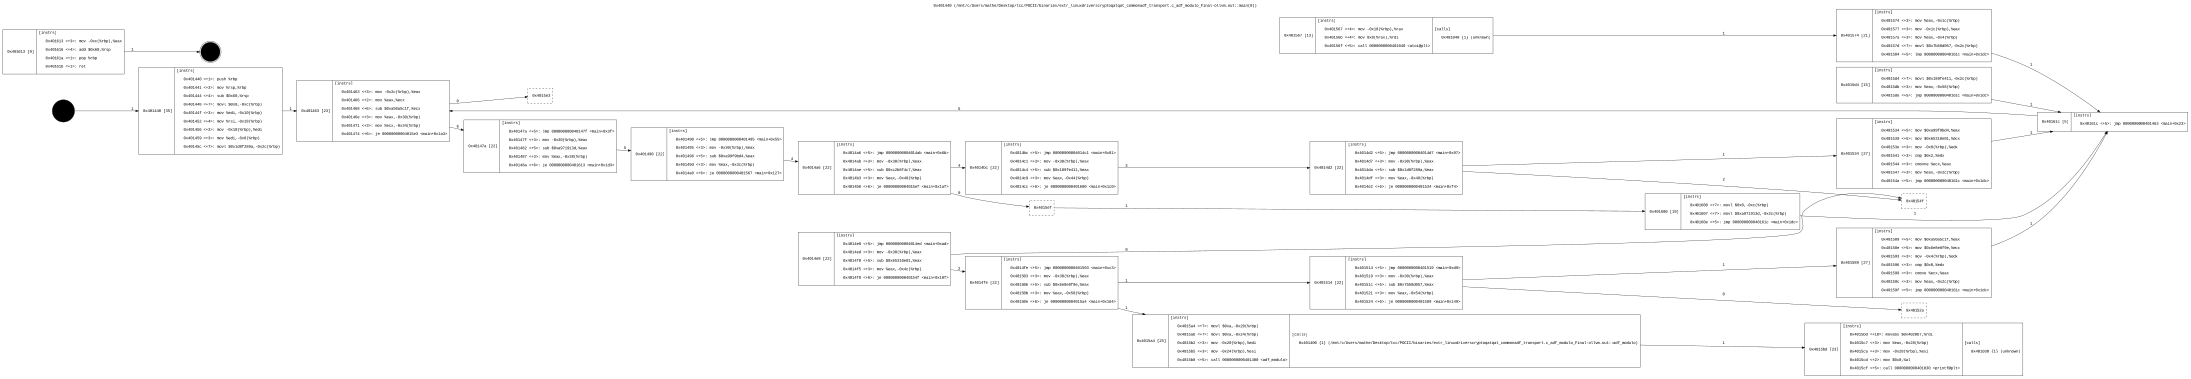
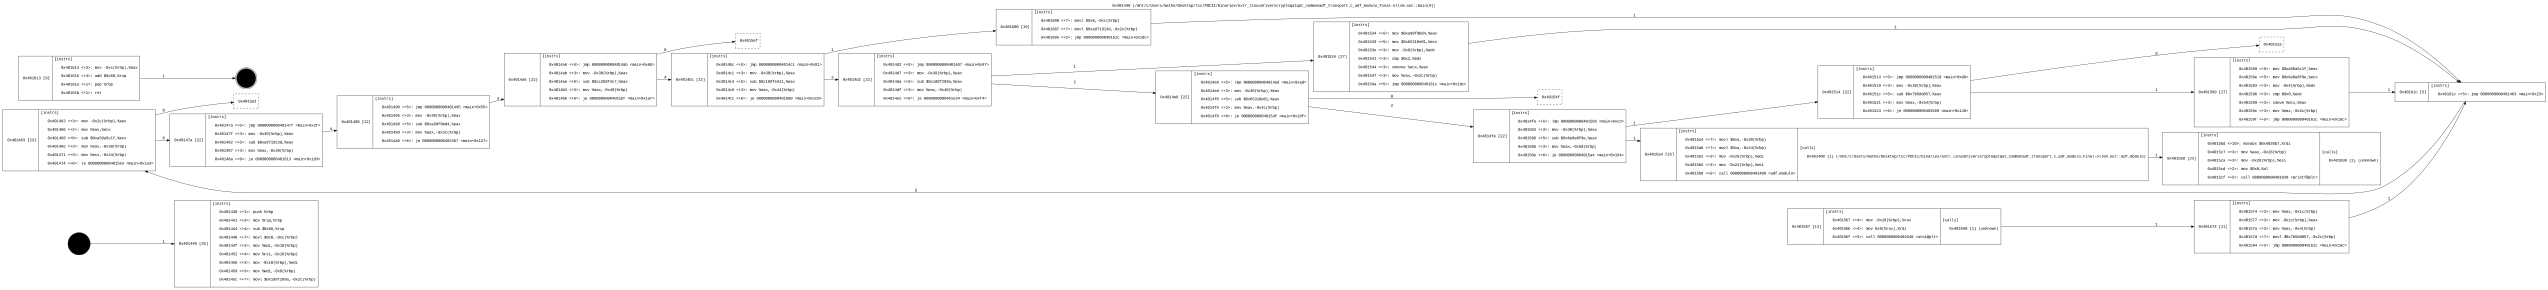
node "0x4015d4 [15]": removed
edge "0x401440 [35]" -> "0x401463 [23]": removed, label "1"
edge "0x40147a [22]" -> "0x401490 [22]": label " 5" -> " 4"
edge "0x4014d2 [22]" -> "0x40154f": now "0x4014d2 [22]" -> "0x4014e8 [22]"
edge "0x4015ef" -> "0x401600 [19]": now "0x4014bc [22]" -> "0x401600 [19]"
